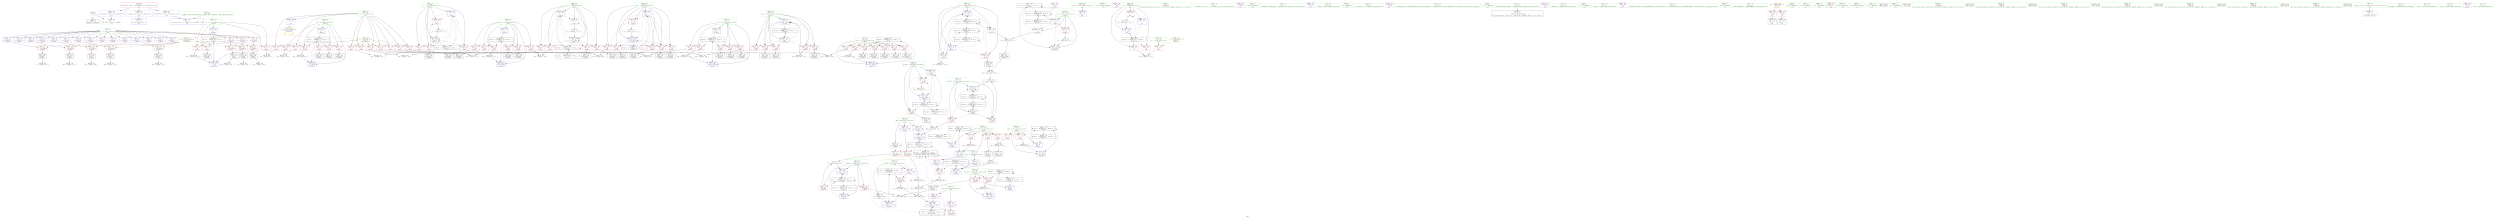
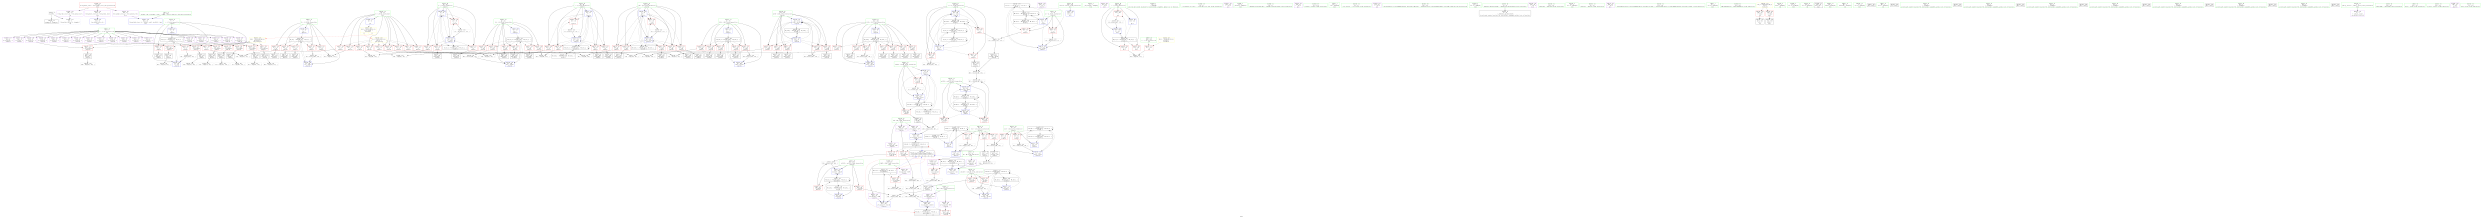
node "NodeID: 280": added
